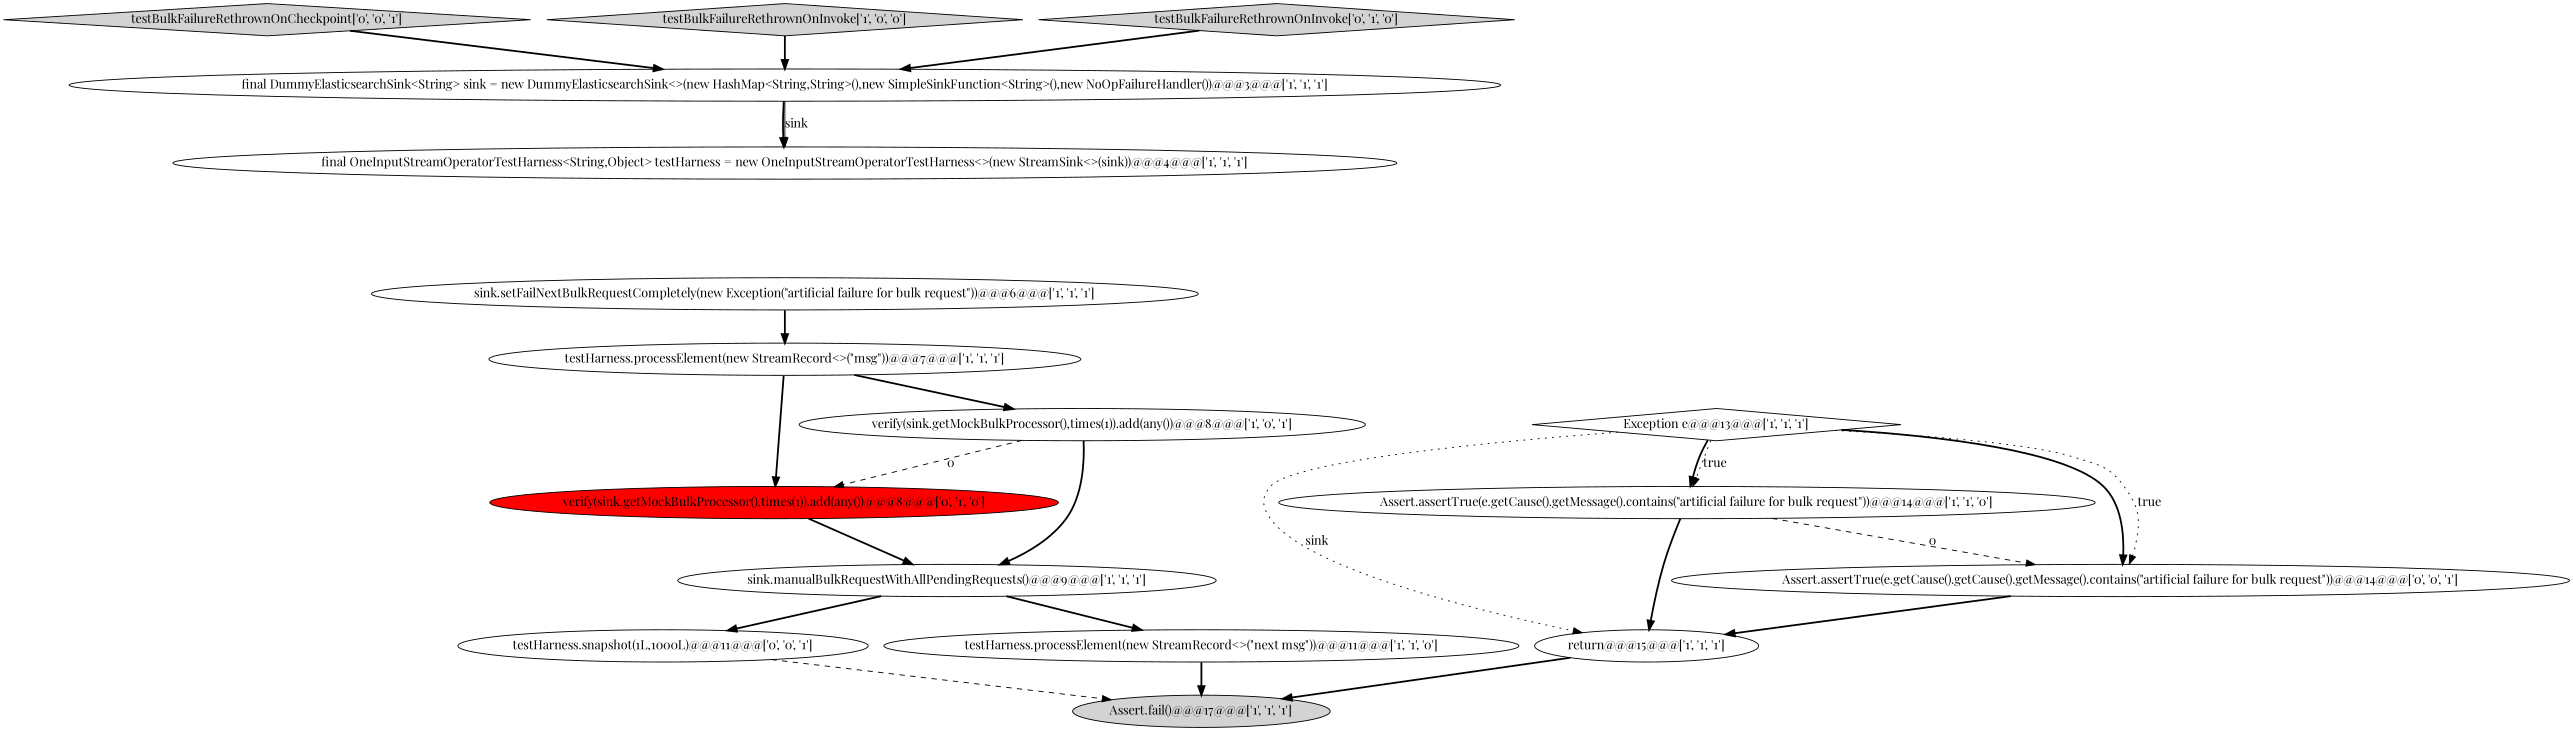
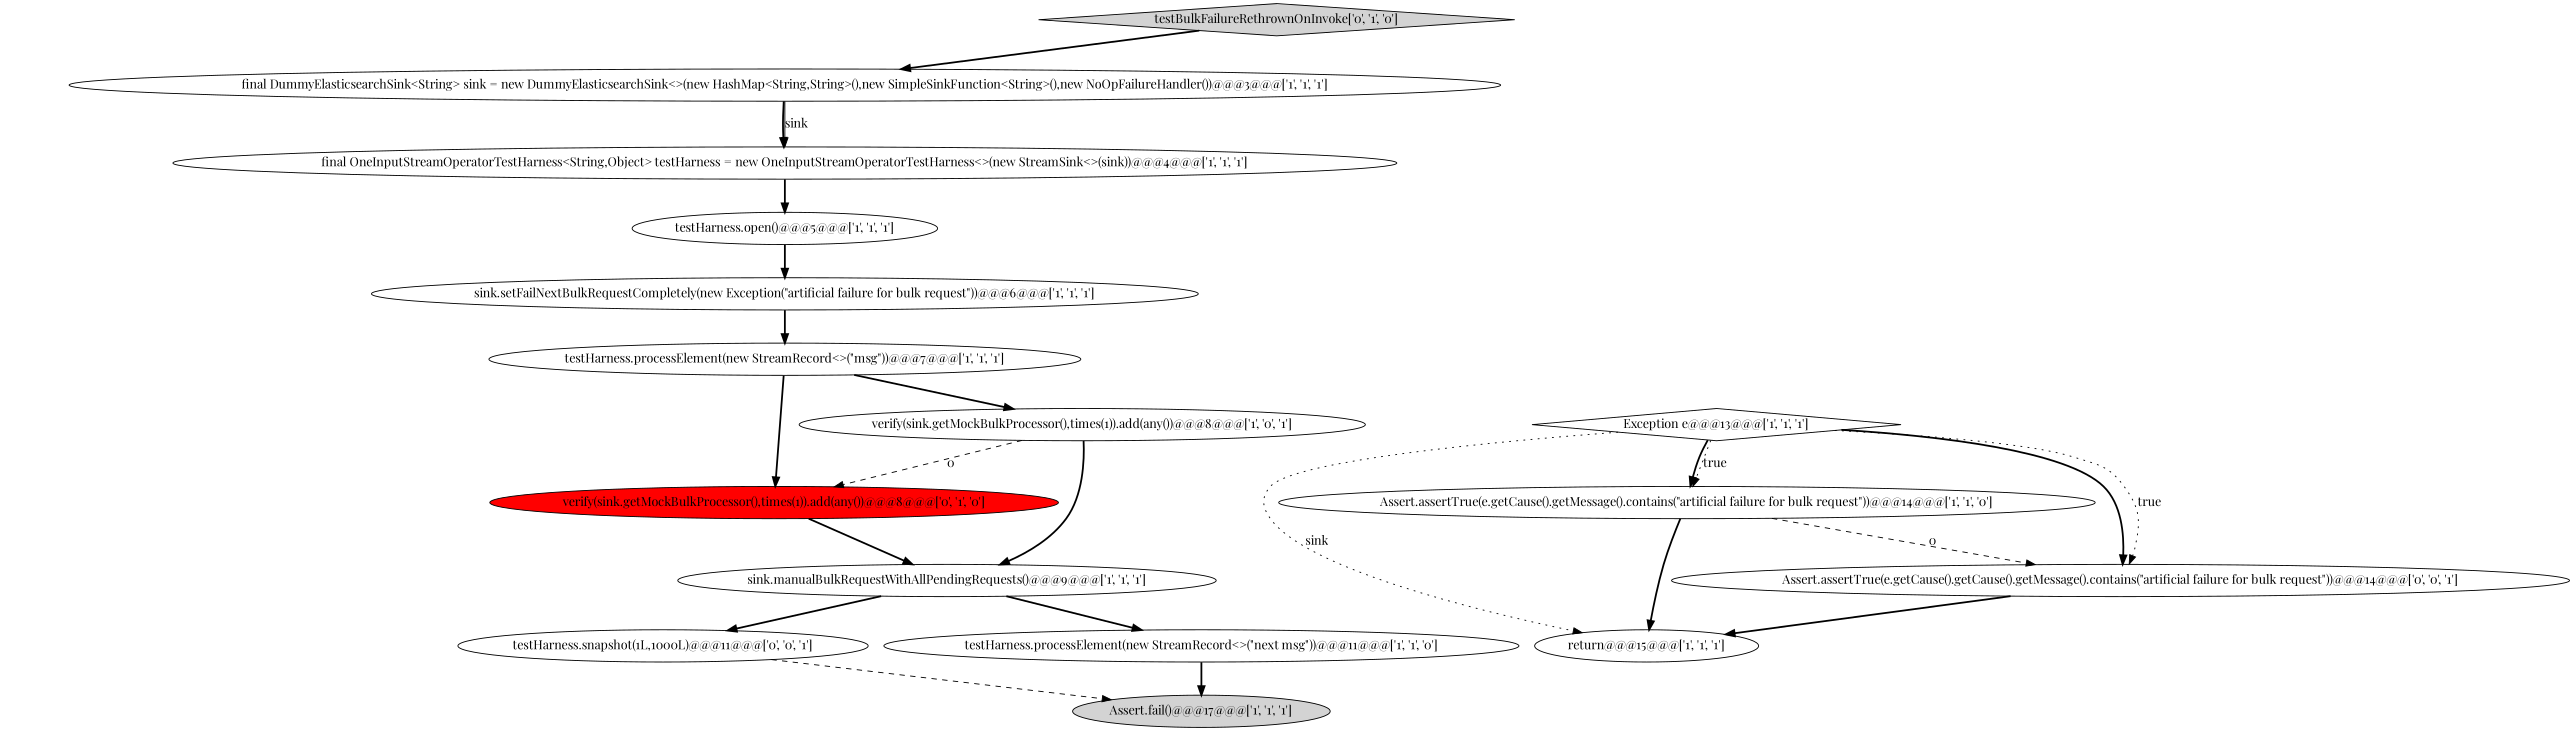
node "testBulkFailureRethrownOnCheckpoint['0', '0', '1']": removed
node "testBulkFailureRethrownOnInvoke['1', '0', '0']": removed
node "testHarness.open()@@@5@@@['1', '1', '1']": added
edge "return@@@15@@@['1', '1', '1']" -> "Assert.fail()@@@17@@@['1', '1', '1']": removed
